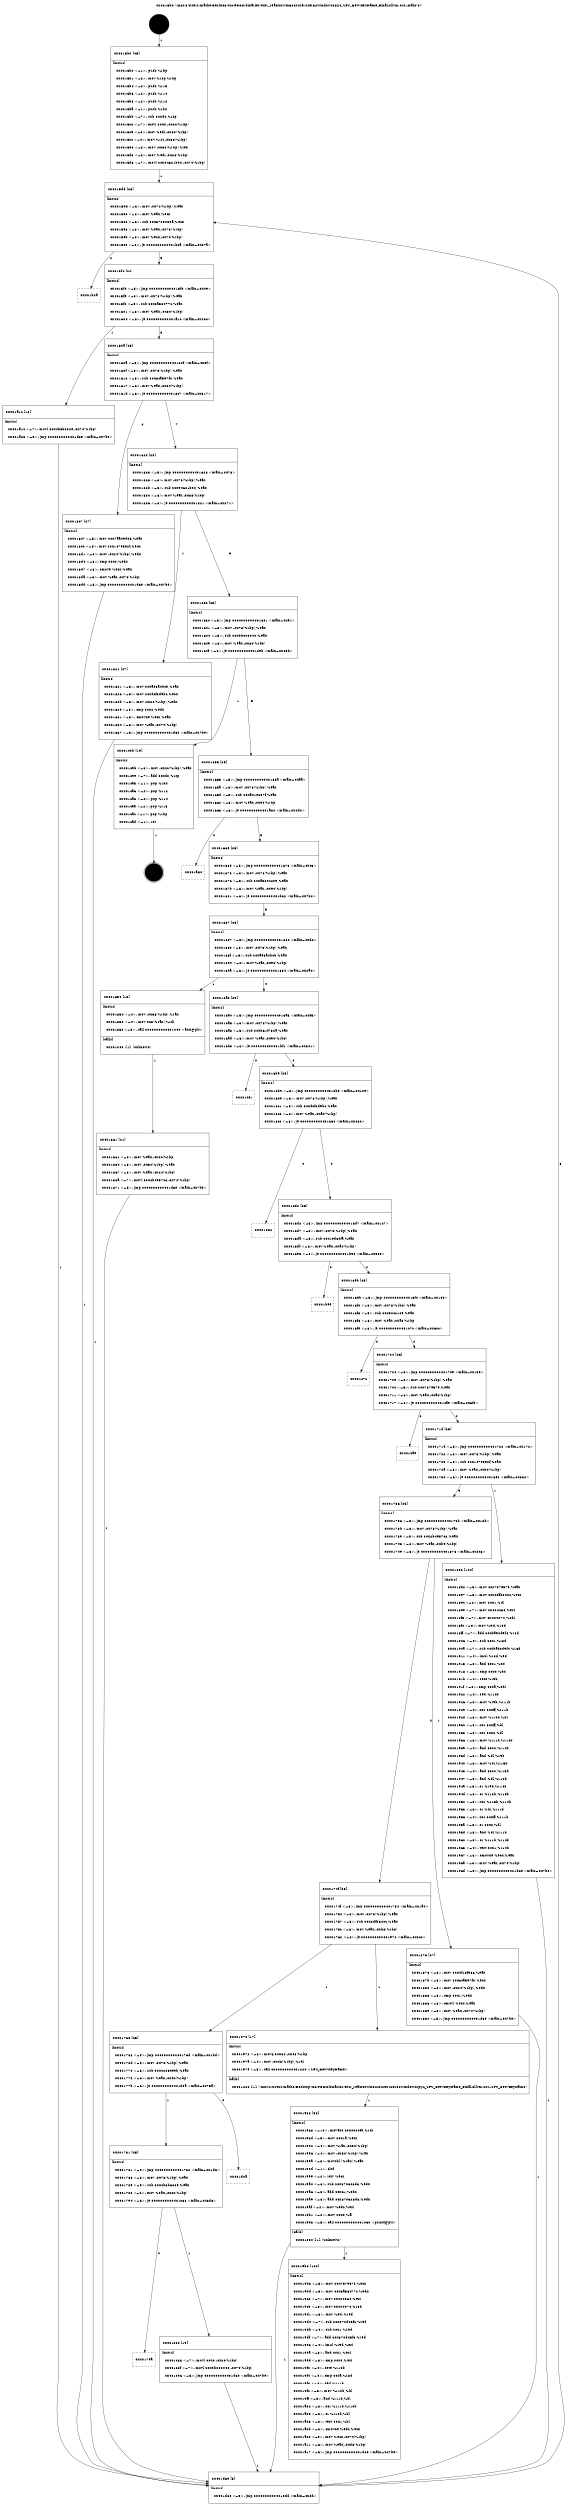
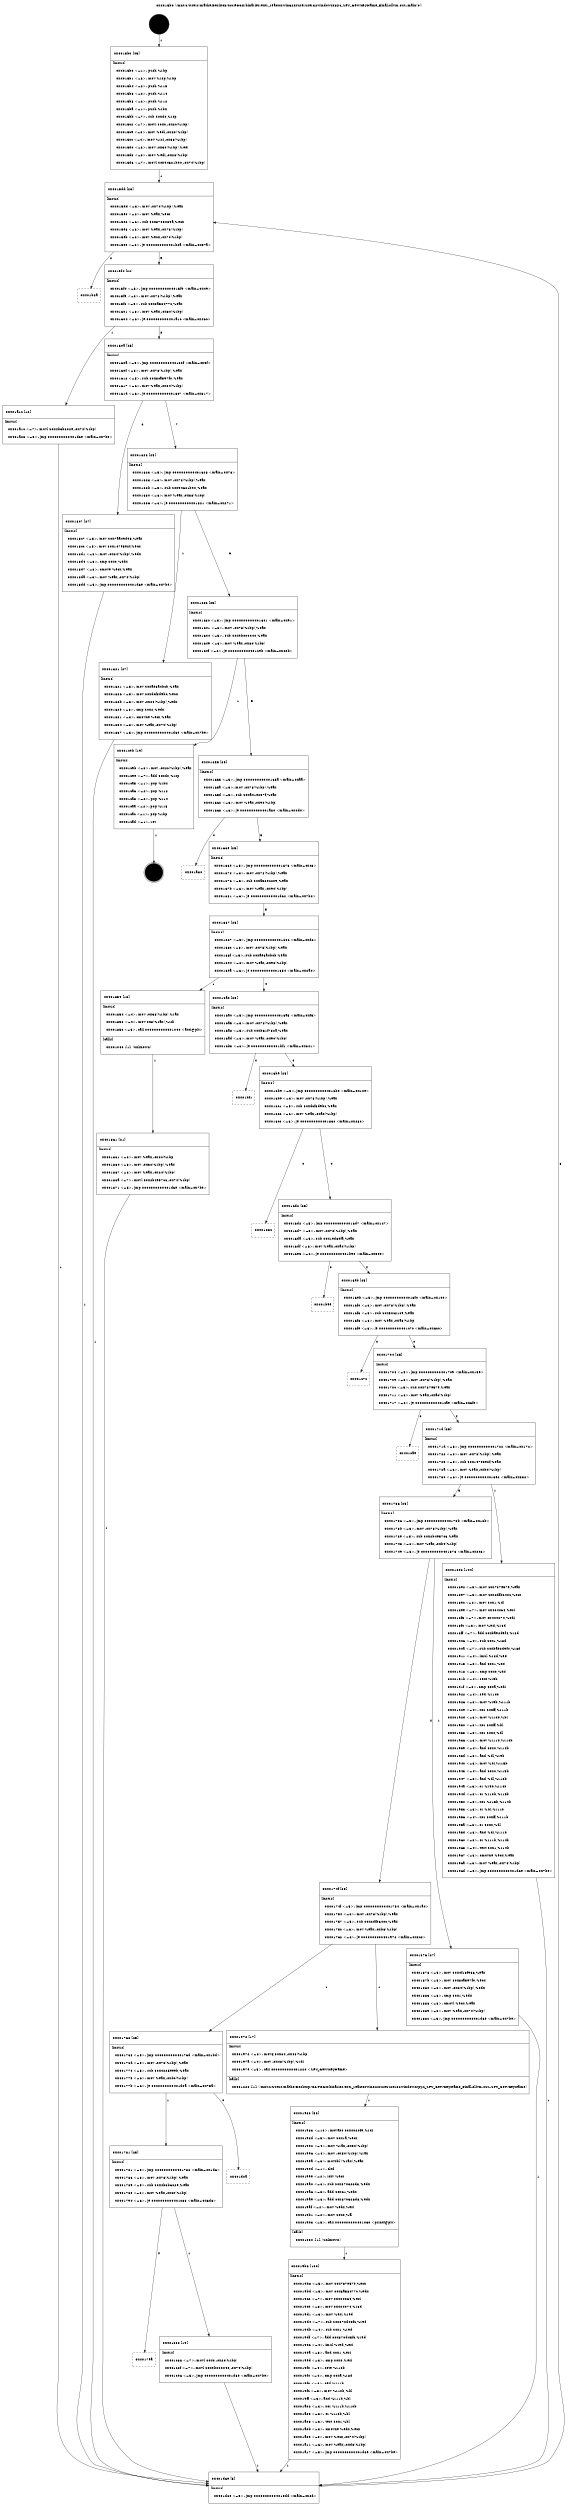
edge "0x401983 [53]" -> "0x401d6e [5]": now "0x4019b8 [100]" -> "0x401d6e [5]"
